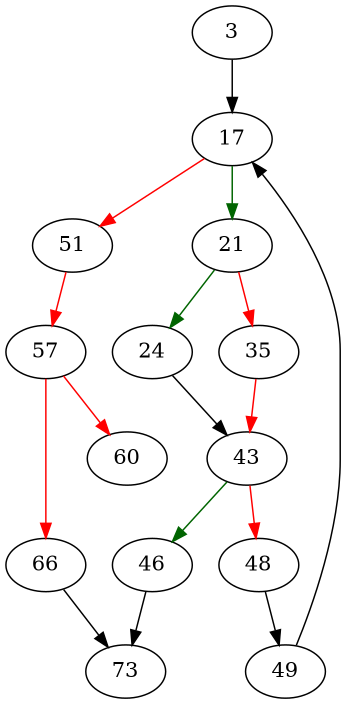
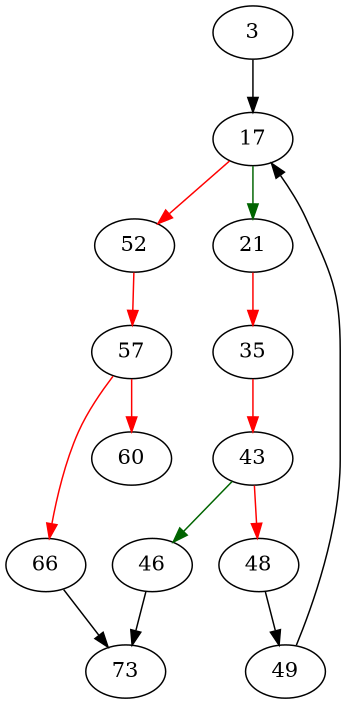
node "51": label "51" -> "52"
node "24": removed
